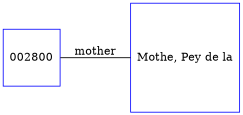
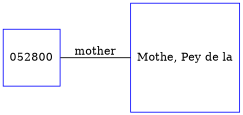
node "002800": label "002800" -> "052800"
